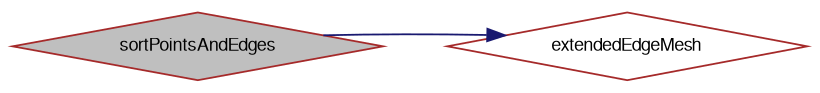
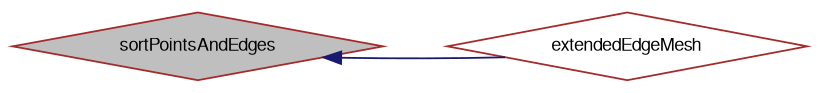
edge "sortPointsAndEdges" -> "extendedEdgeMesh": reversed
